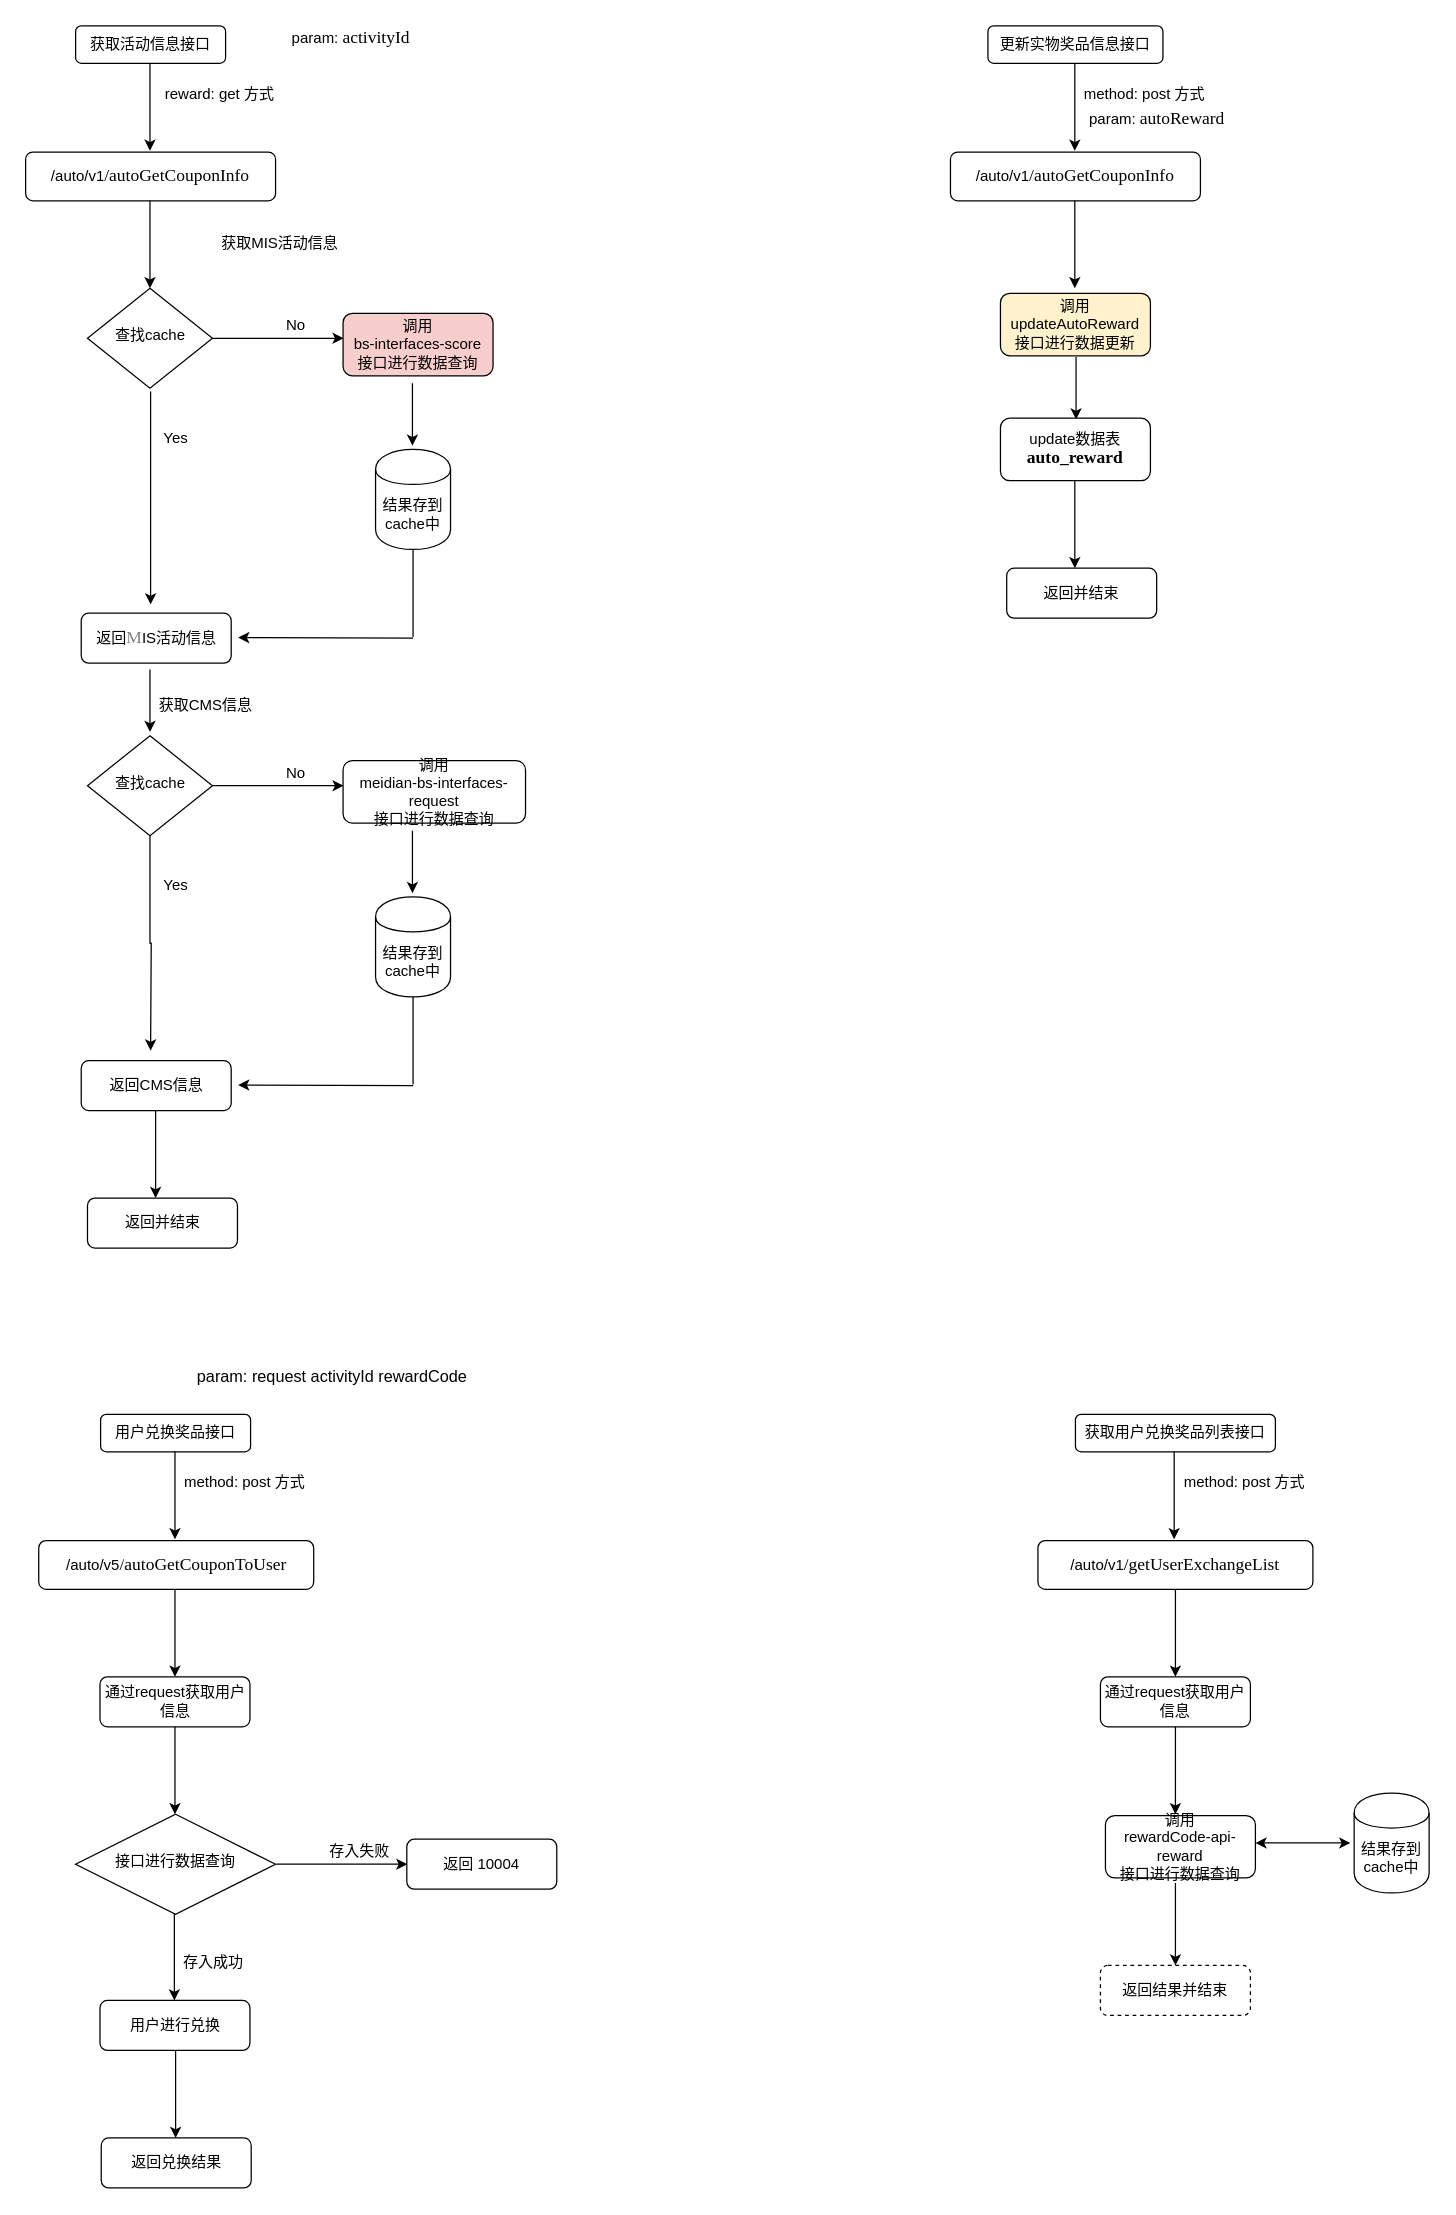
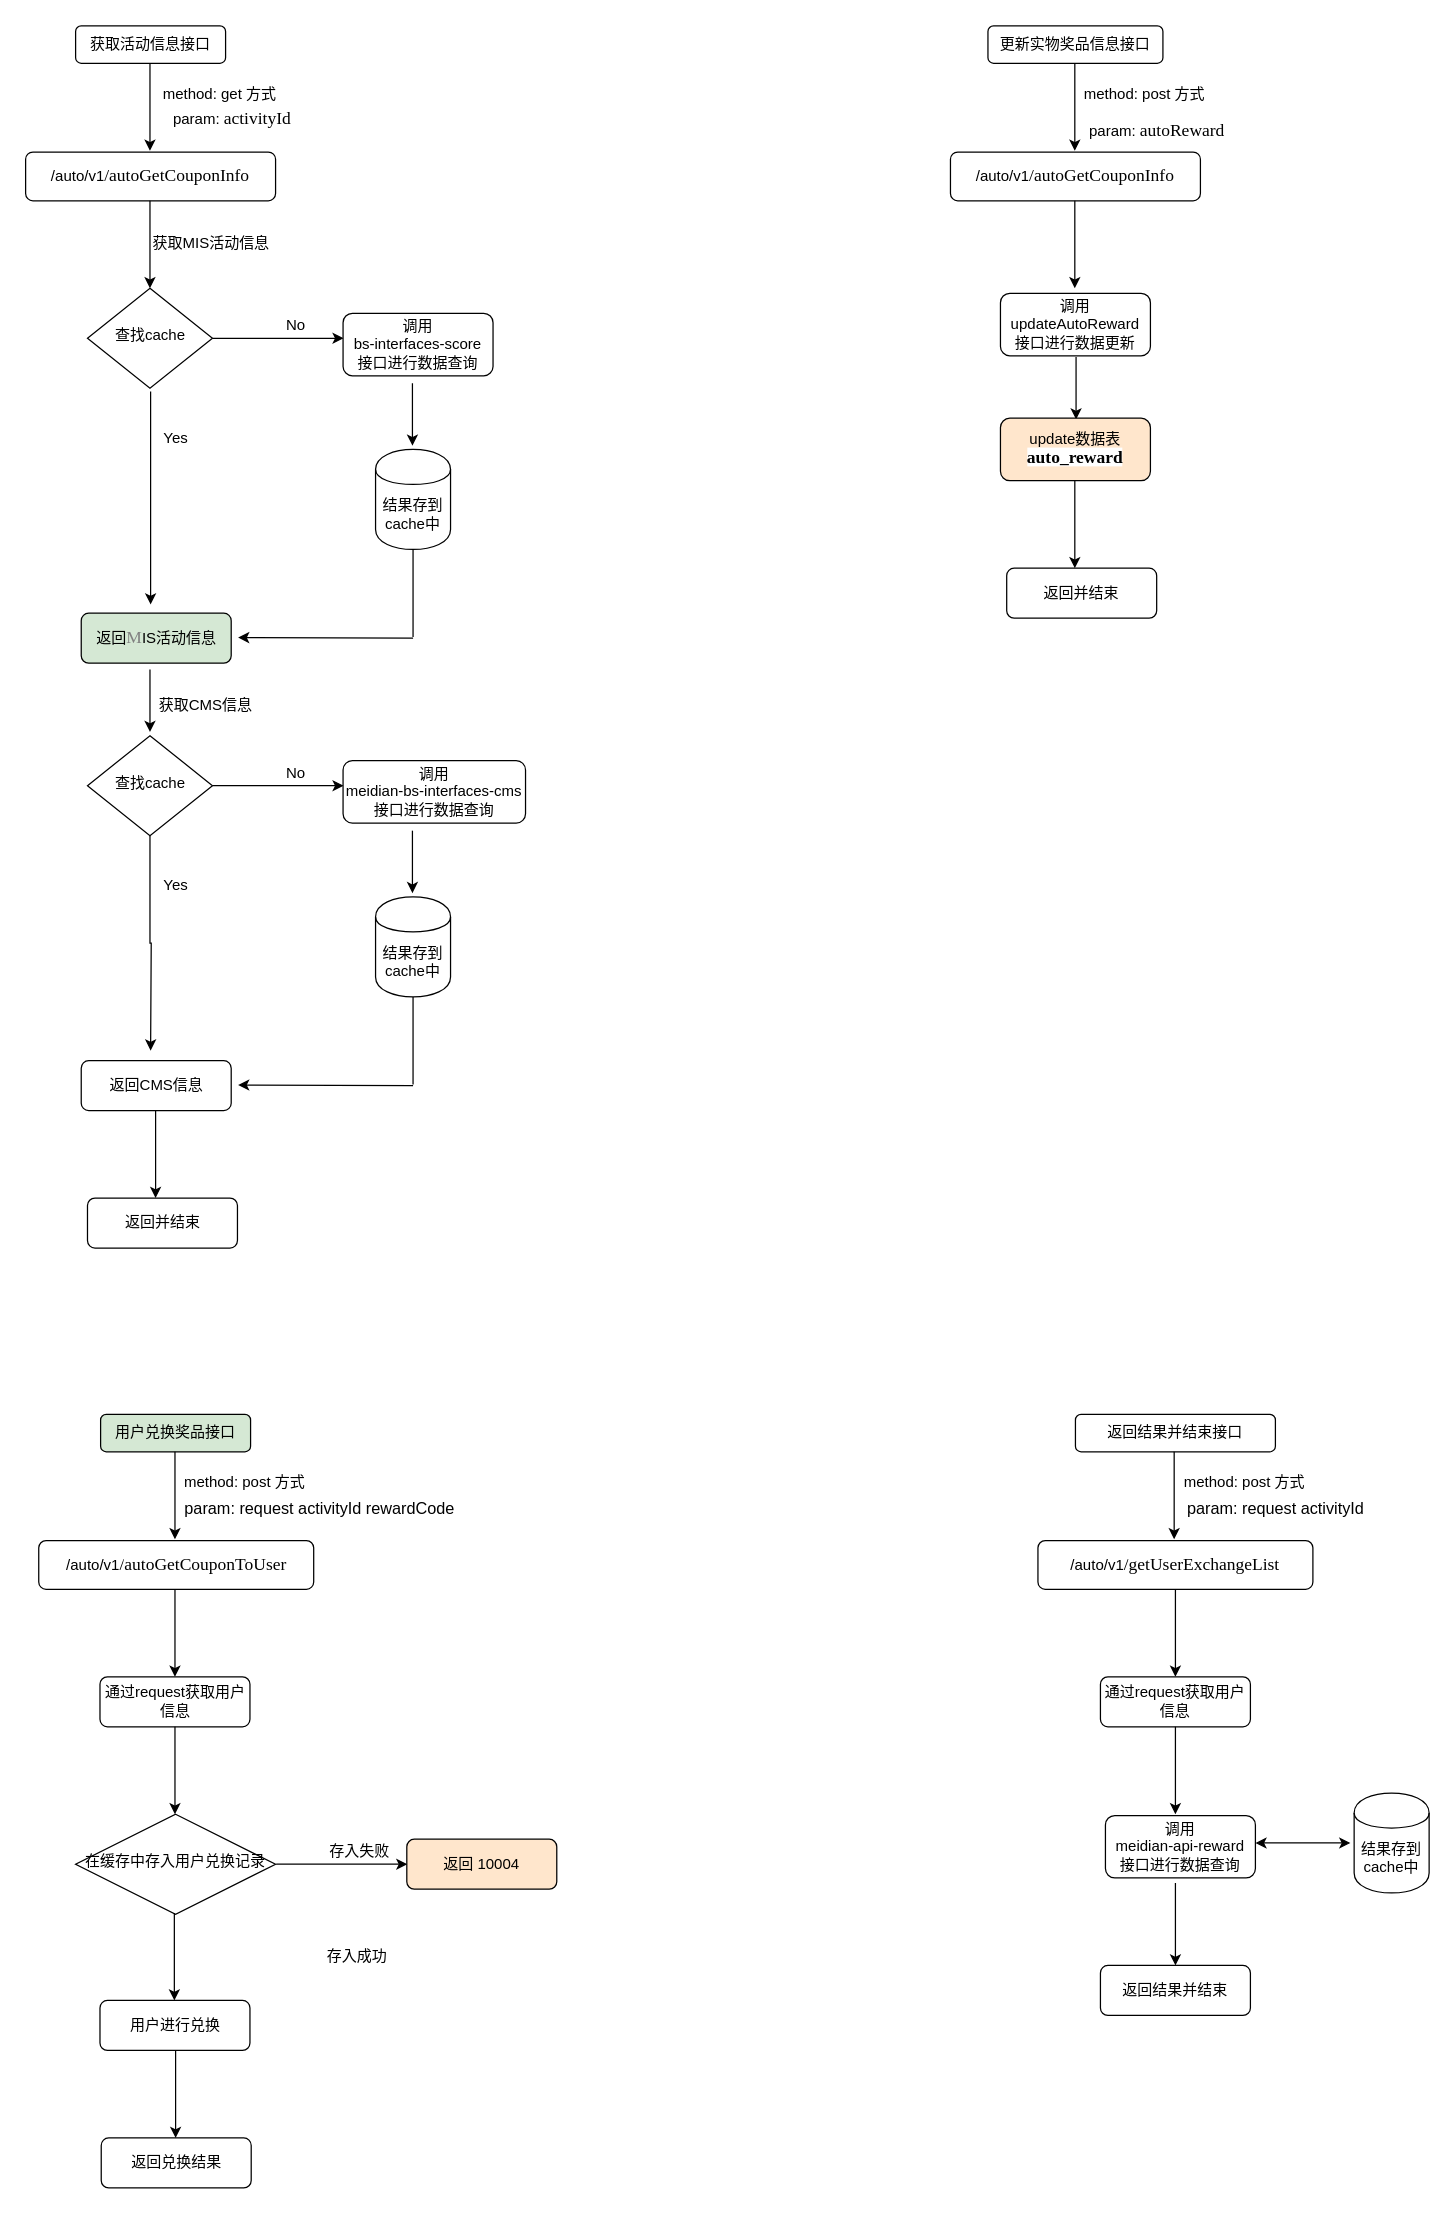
node "param: activityId": moved (351, 38) -> (232, 119)
node "reward: get 方式": label "reward: get 方式" -> "method: get 方式"
node "param: autoReward": moved (1157, 119) -> (1157, 132)
node "获取MIS活动信息": moved (282, 244) -> (213, 244)
node "调用 updateAutoReward 接口进行数据更新": fillcolor #fff2cc -> #ffffff
node "调用 bs-interfaces-score 接口进行数据查询": fillcolor #f8cecc -> #ffffff
node "update数据表auto_reward": fillcolor #ffffff -> #ffe6cc
node "返回MIS活动信息": fillcolor #ffffff -> #d5e8d4
node "调用 meidian-bs-interfaces-request 接口进行数据查询": label "调用 meidian-bs-interfaces-request 接口进行数据查询" -> "调用 meidian-bs-interfaces-cms 接口进行数据查询"
node "param: request activityId rewardCode": moved (332, 1377) -> (319, 1508)
node "用户兑换奖品接口": fillcolor #ffffff -> #d5e8d4
node "获取用户兑换奖品列表接口": label "获取用户兑换奖品列表接口" -> "返回结果并结束接口"
node "param: request activityId": added
node "/auto/v5/autoGetCouponToUser": label "/auto/v5/autoGetCouponToUser" -> "/auto/v1/autoGetCouponToUser"
node "调用 rewardCode-api-reward 接口进行数据查询": label "调用 rewardCode-api-reward 接口进行数据查询" -> "调用 meidian-api-reward 接口进行数据查询"
node "接口进行数据查询": label "接口进行数据查询" -> "在缓存中存入用户兑换记录"
node "返回 10004": fillcolor #ffffff -> #ffe6cc
node "存入成功": moved (213, 1963) -> (356, 1957)
node "返回结果并结束": style dashed -> solid
